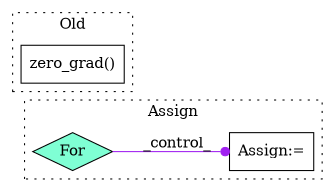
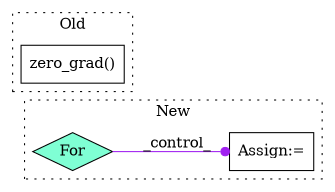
cluster "Assign": label "Assign" -> "New"
